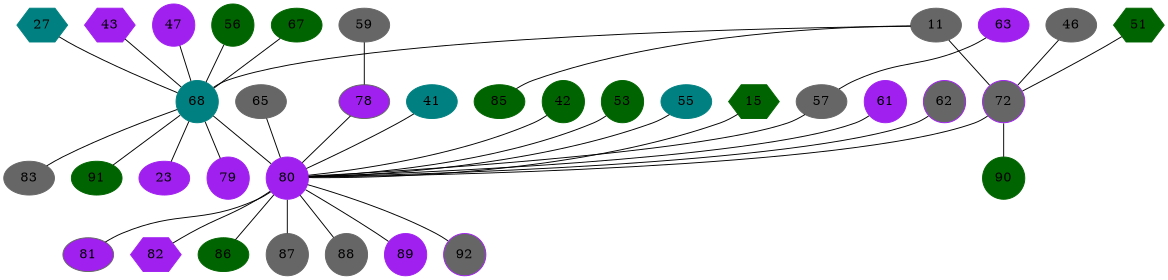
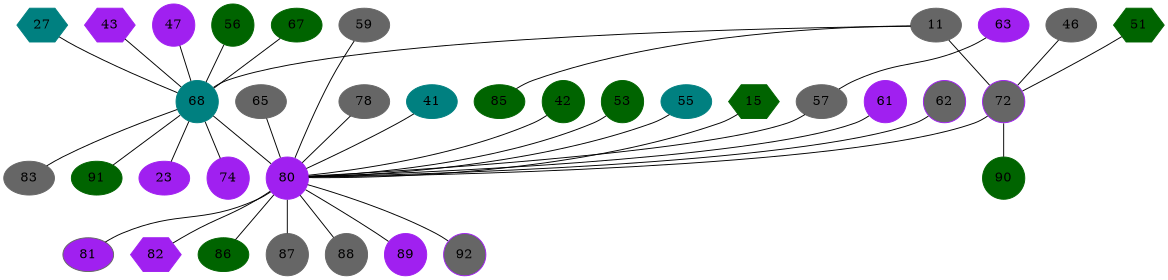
edge "59" -- "78": now "59" -- "80"
node "78": fillcolor purple -> gray40
node "79": label "79" -> "74"
